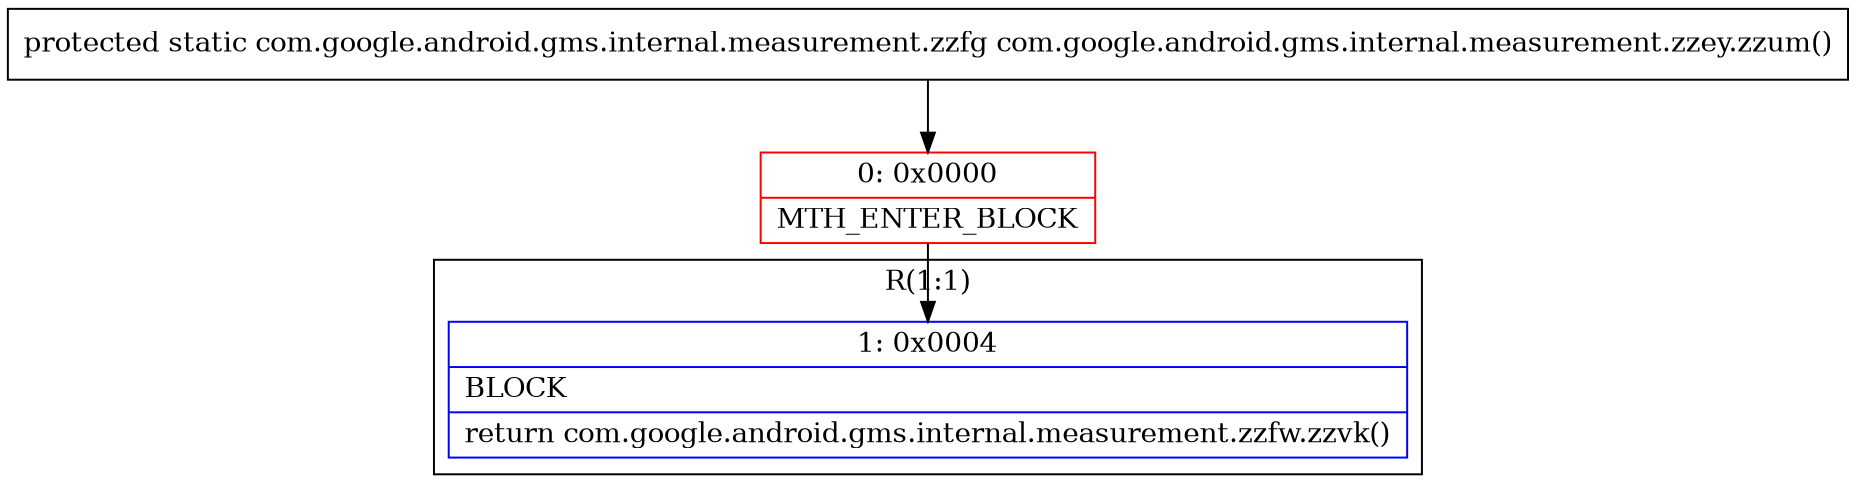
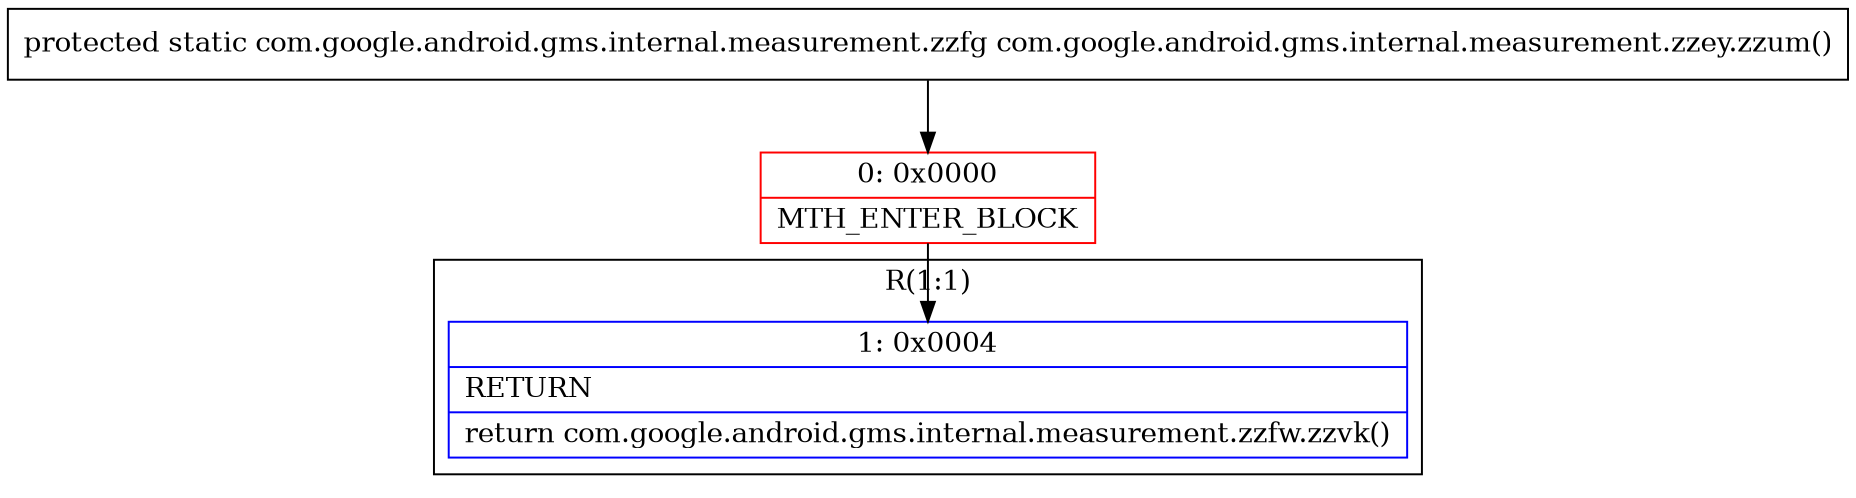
node "1: 0x0004": text "BLOCK" -> "RETURN"
